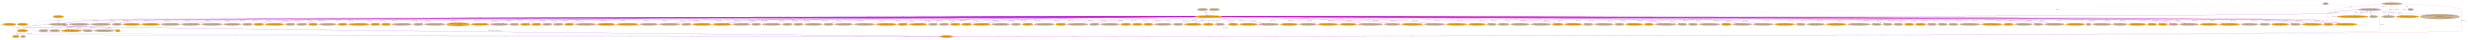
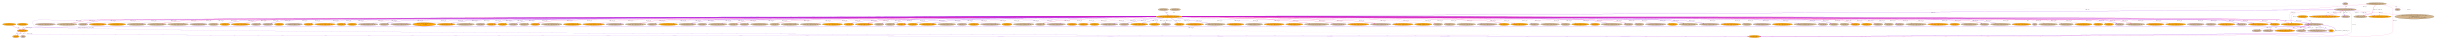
node "(Call,ipaddr_string(ndo, obj_tptr+2))": removed
